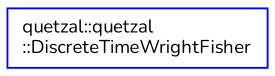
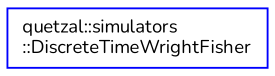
node "quetzal::quetzal ::DiscreteTimeWrightFisher": label "quetzal::quetzal ::DiscreteTimeWrightFisher" -> "quetzal::simulators ::DiscreteTimeWrightFisher"
